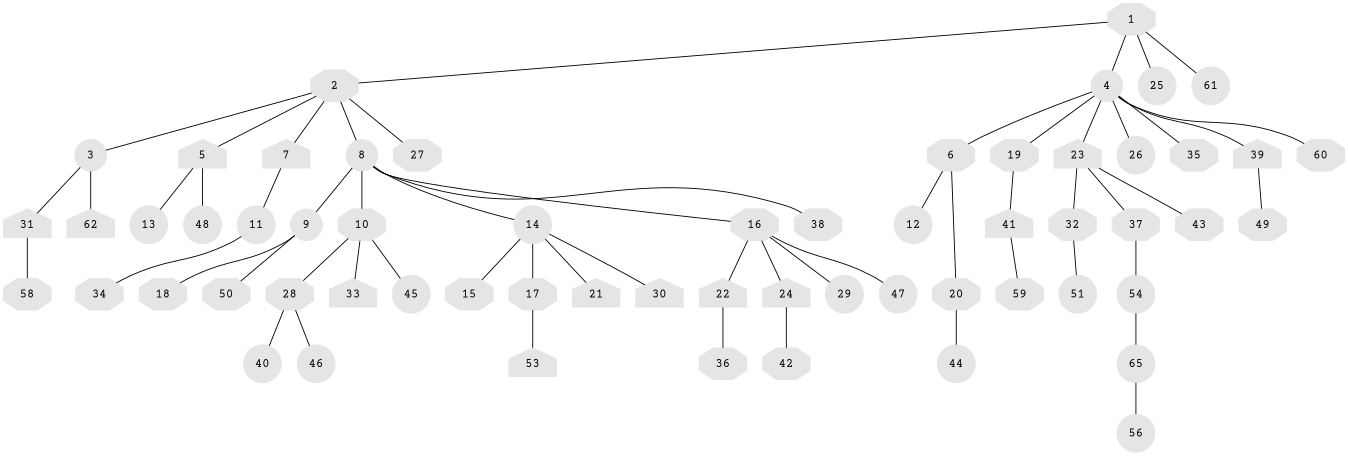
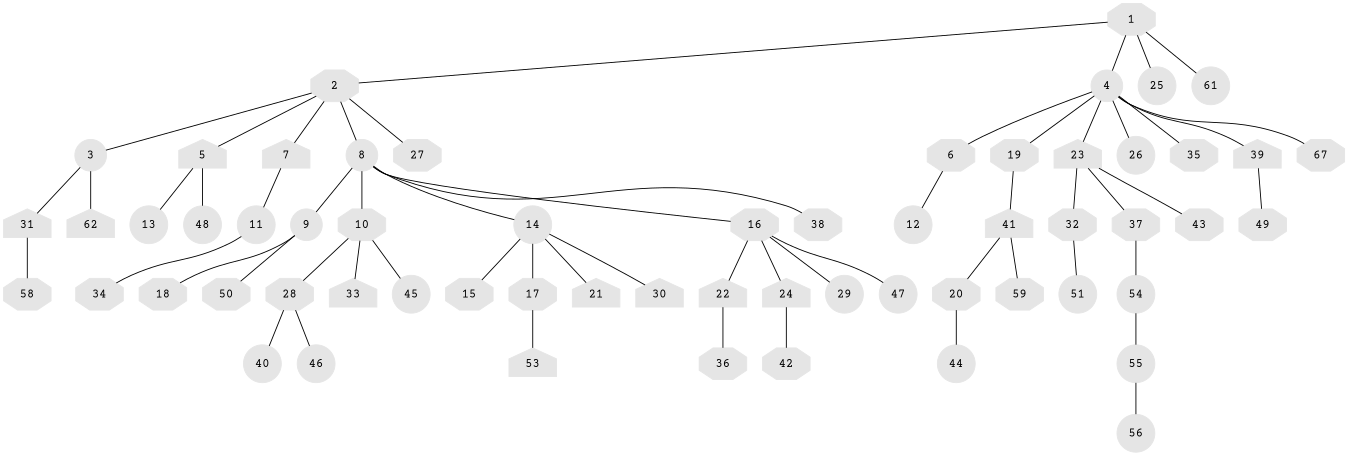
node "60": label "60" -> "67"
edge "6" -- "20": now "41" -- "20"
node "65": label "65" -> "55"
